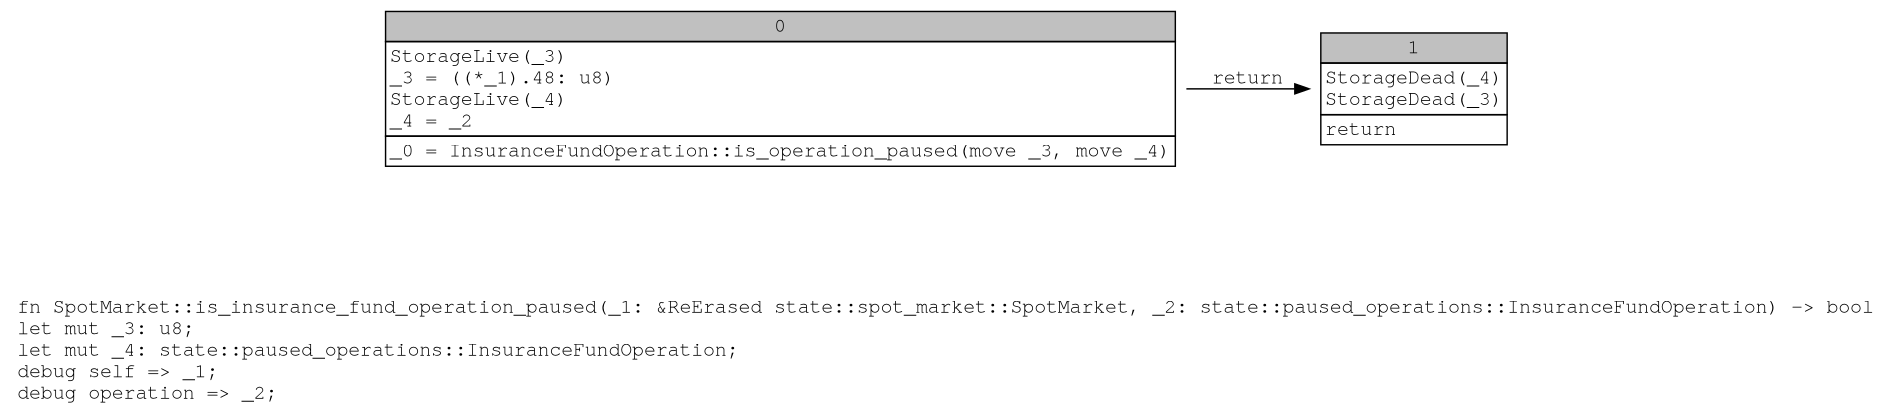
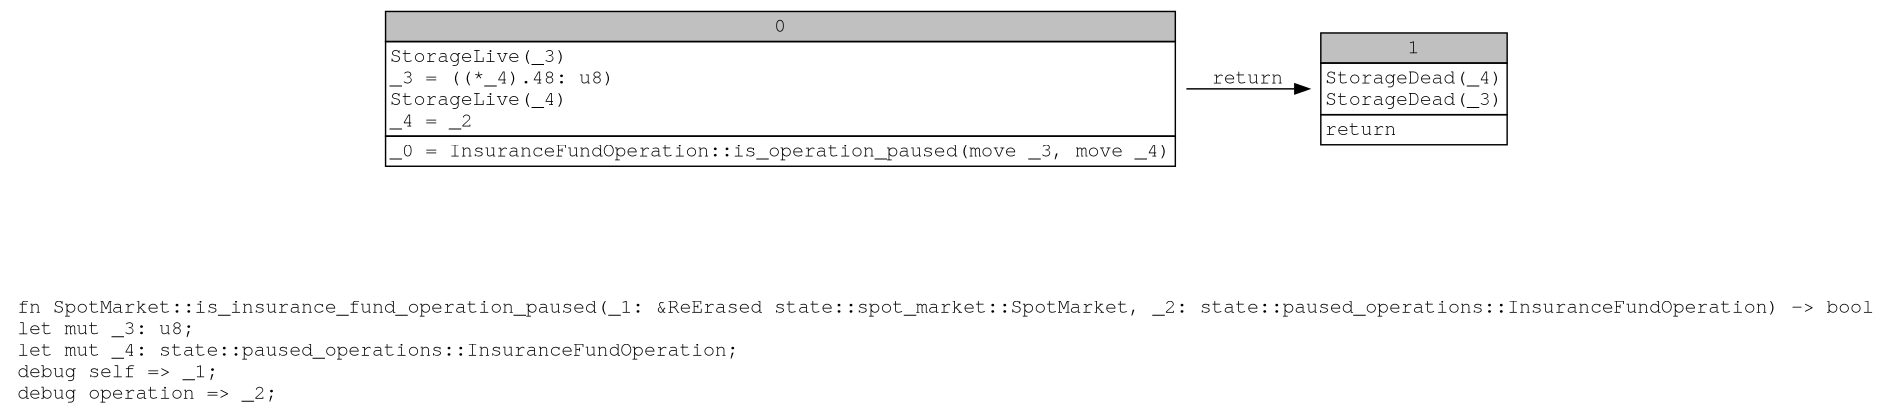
node "0": text "_3 = ((*_1).48: u8)" -> "_3 = ((*_4).48: u8)"
